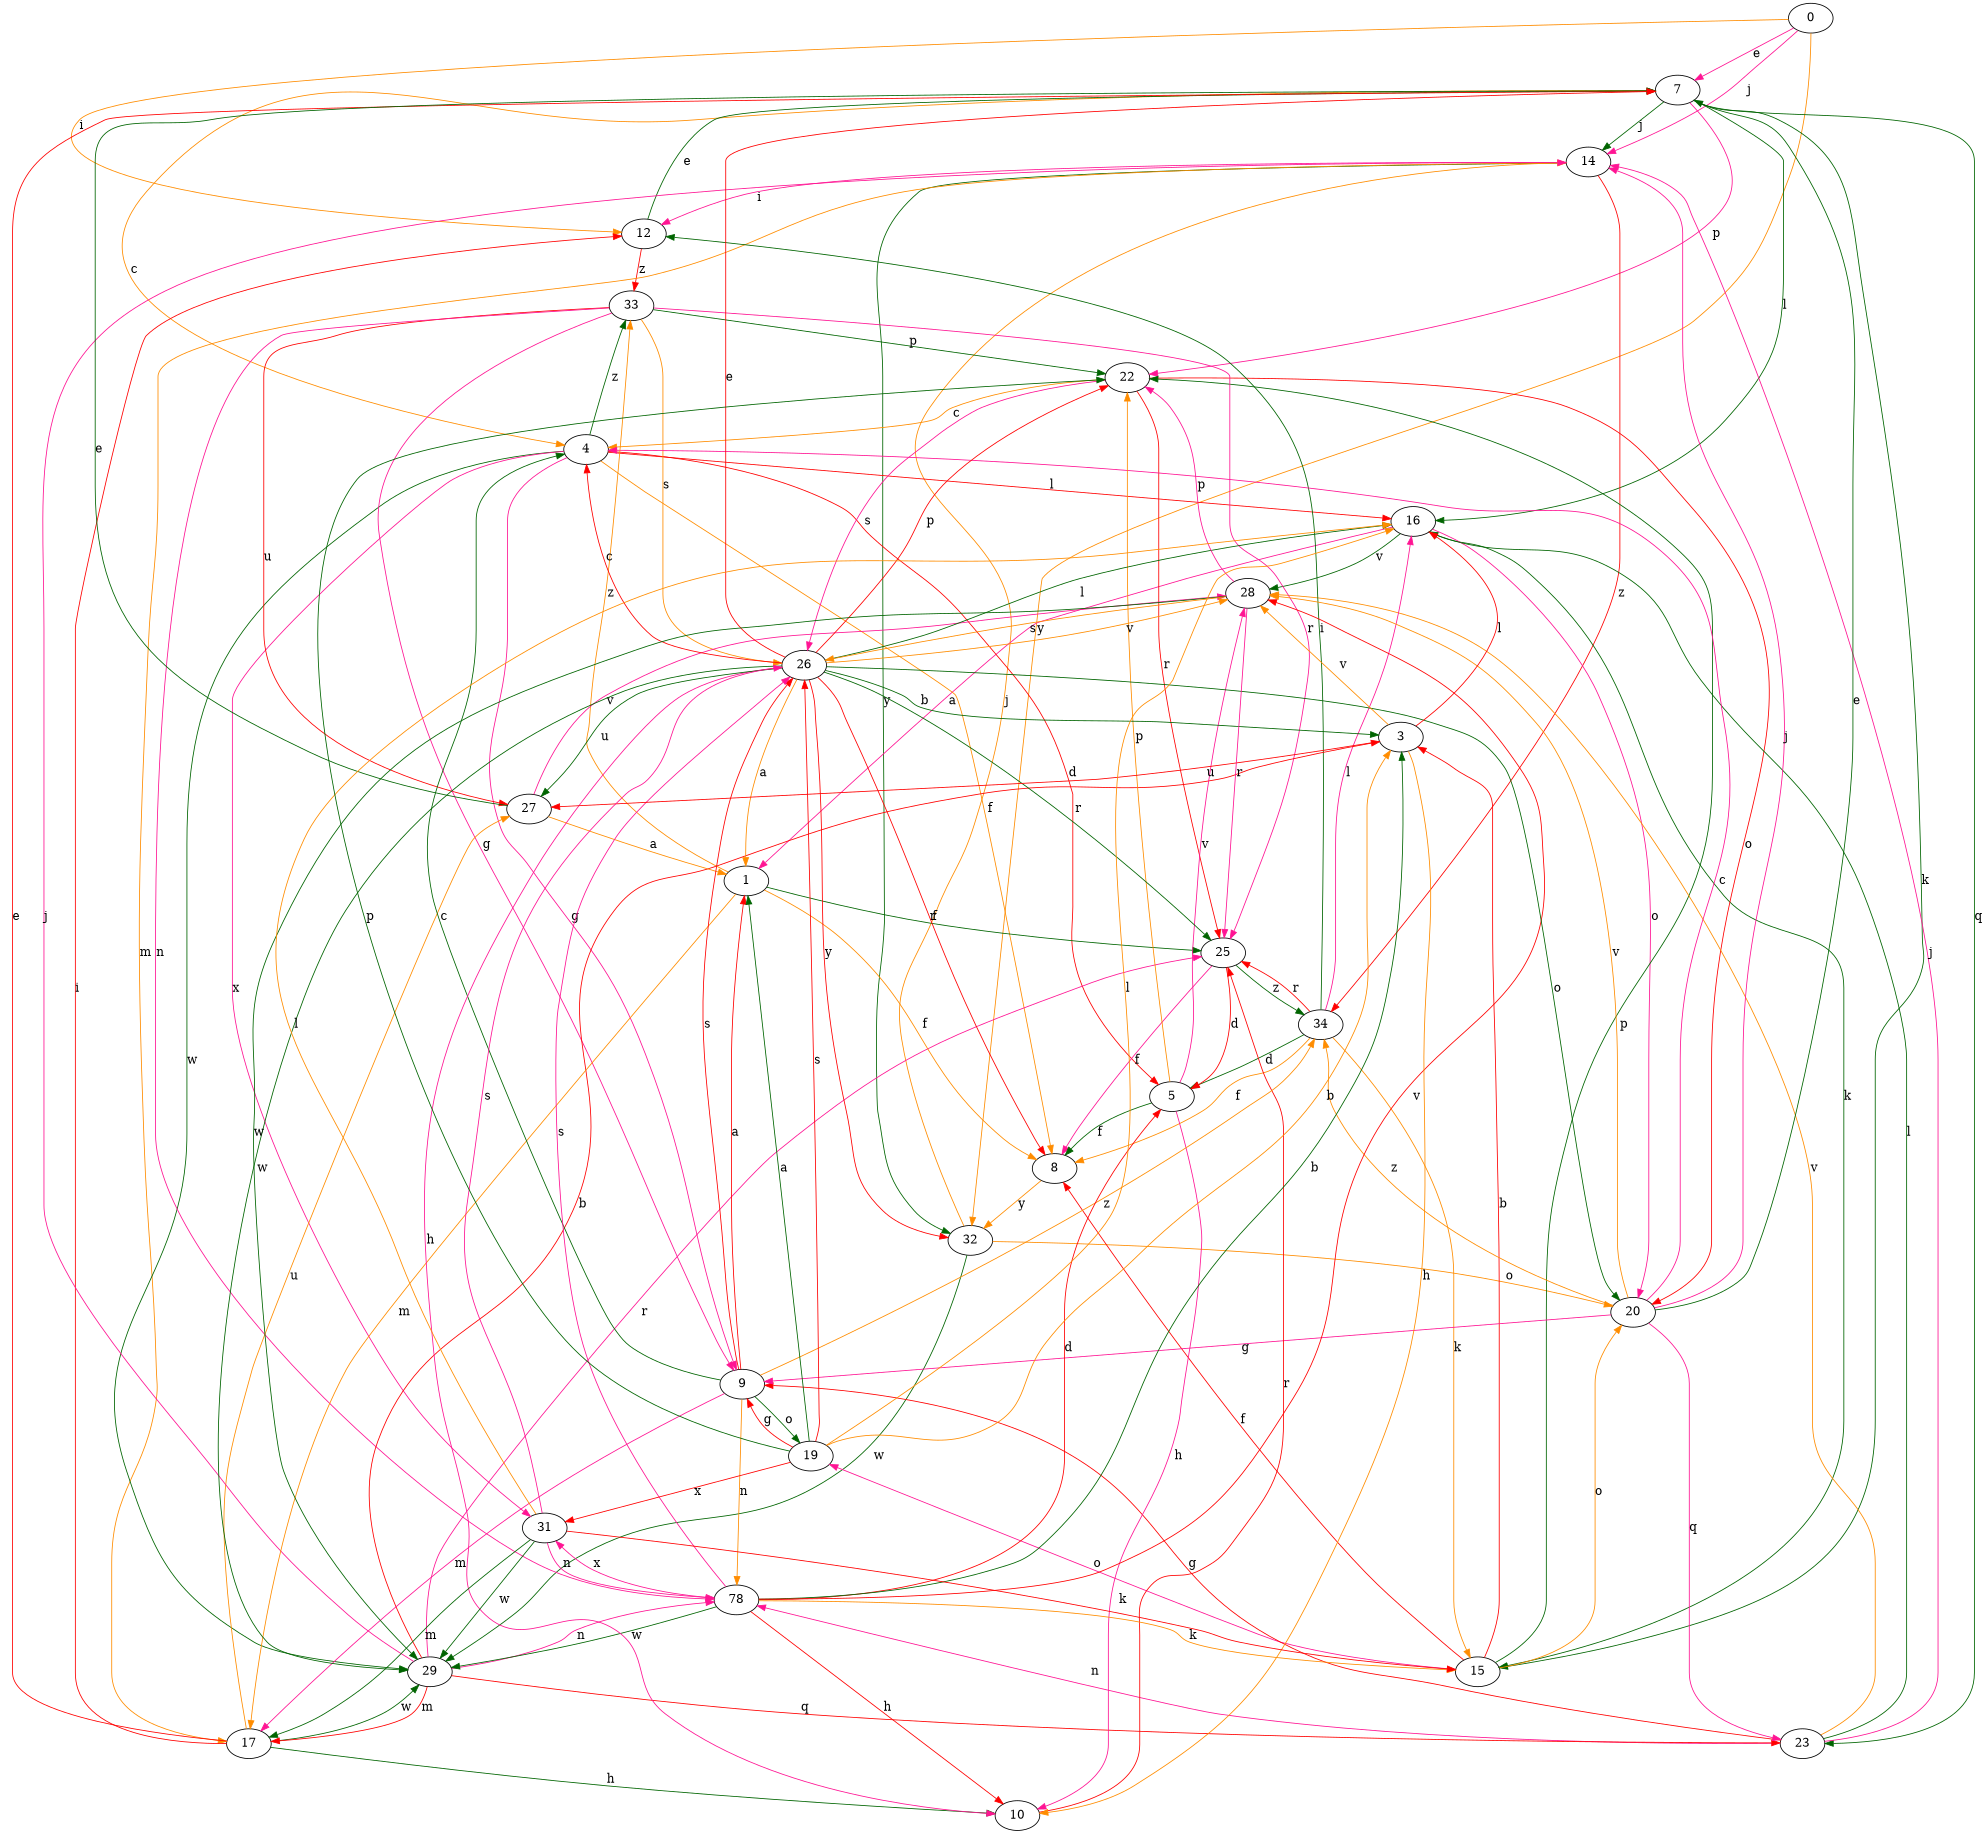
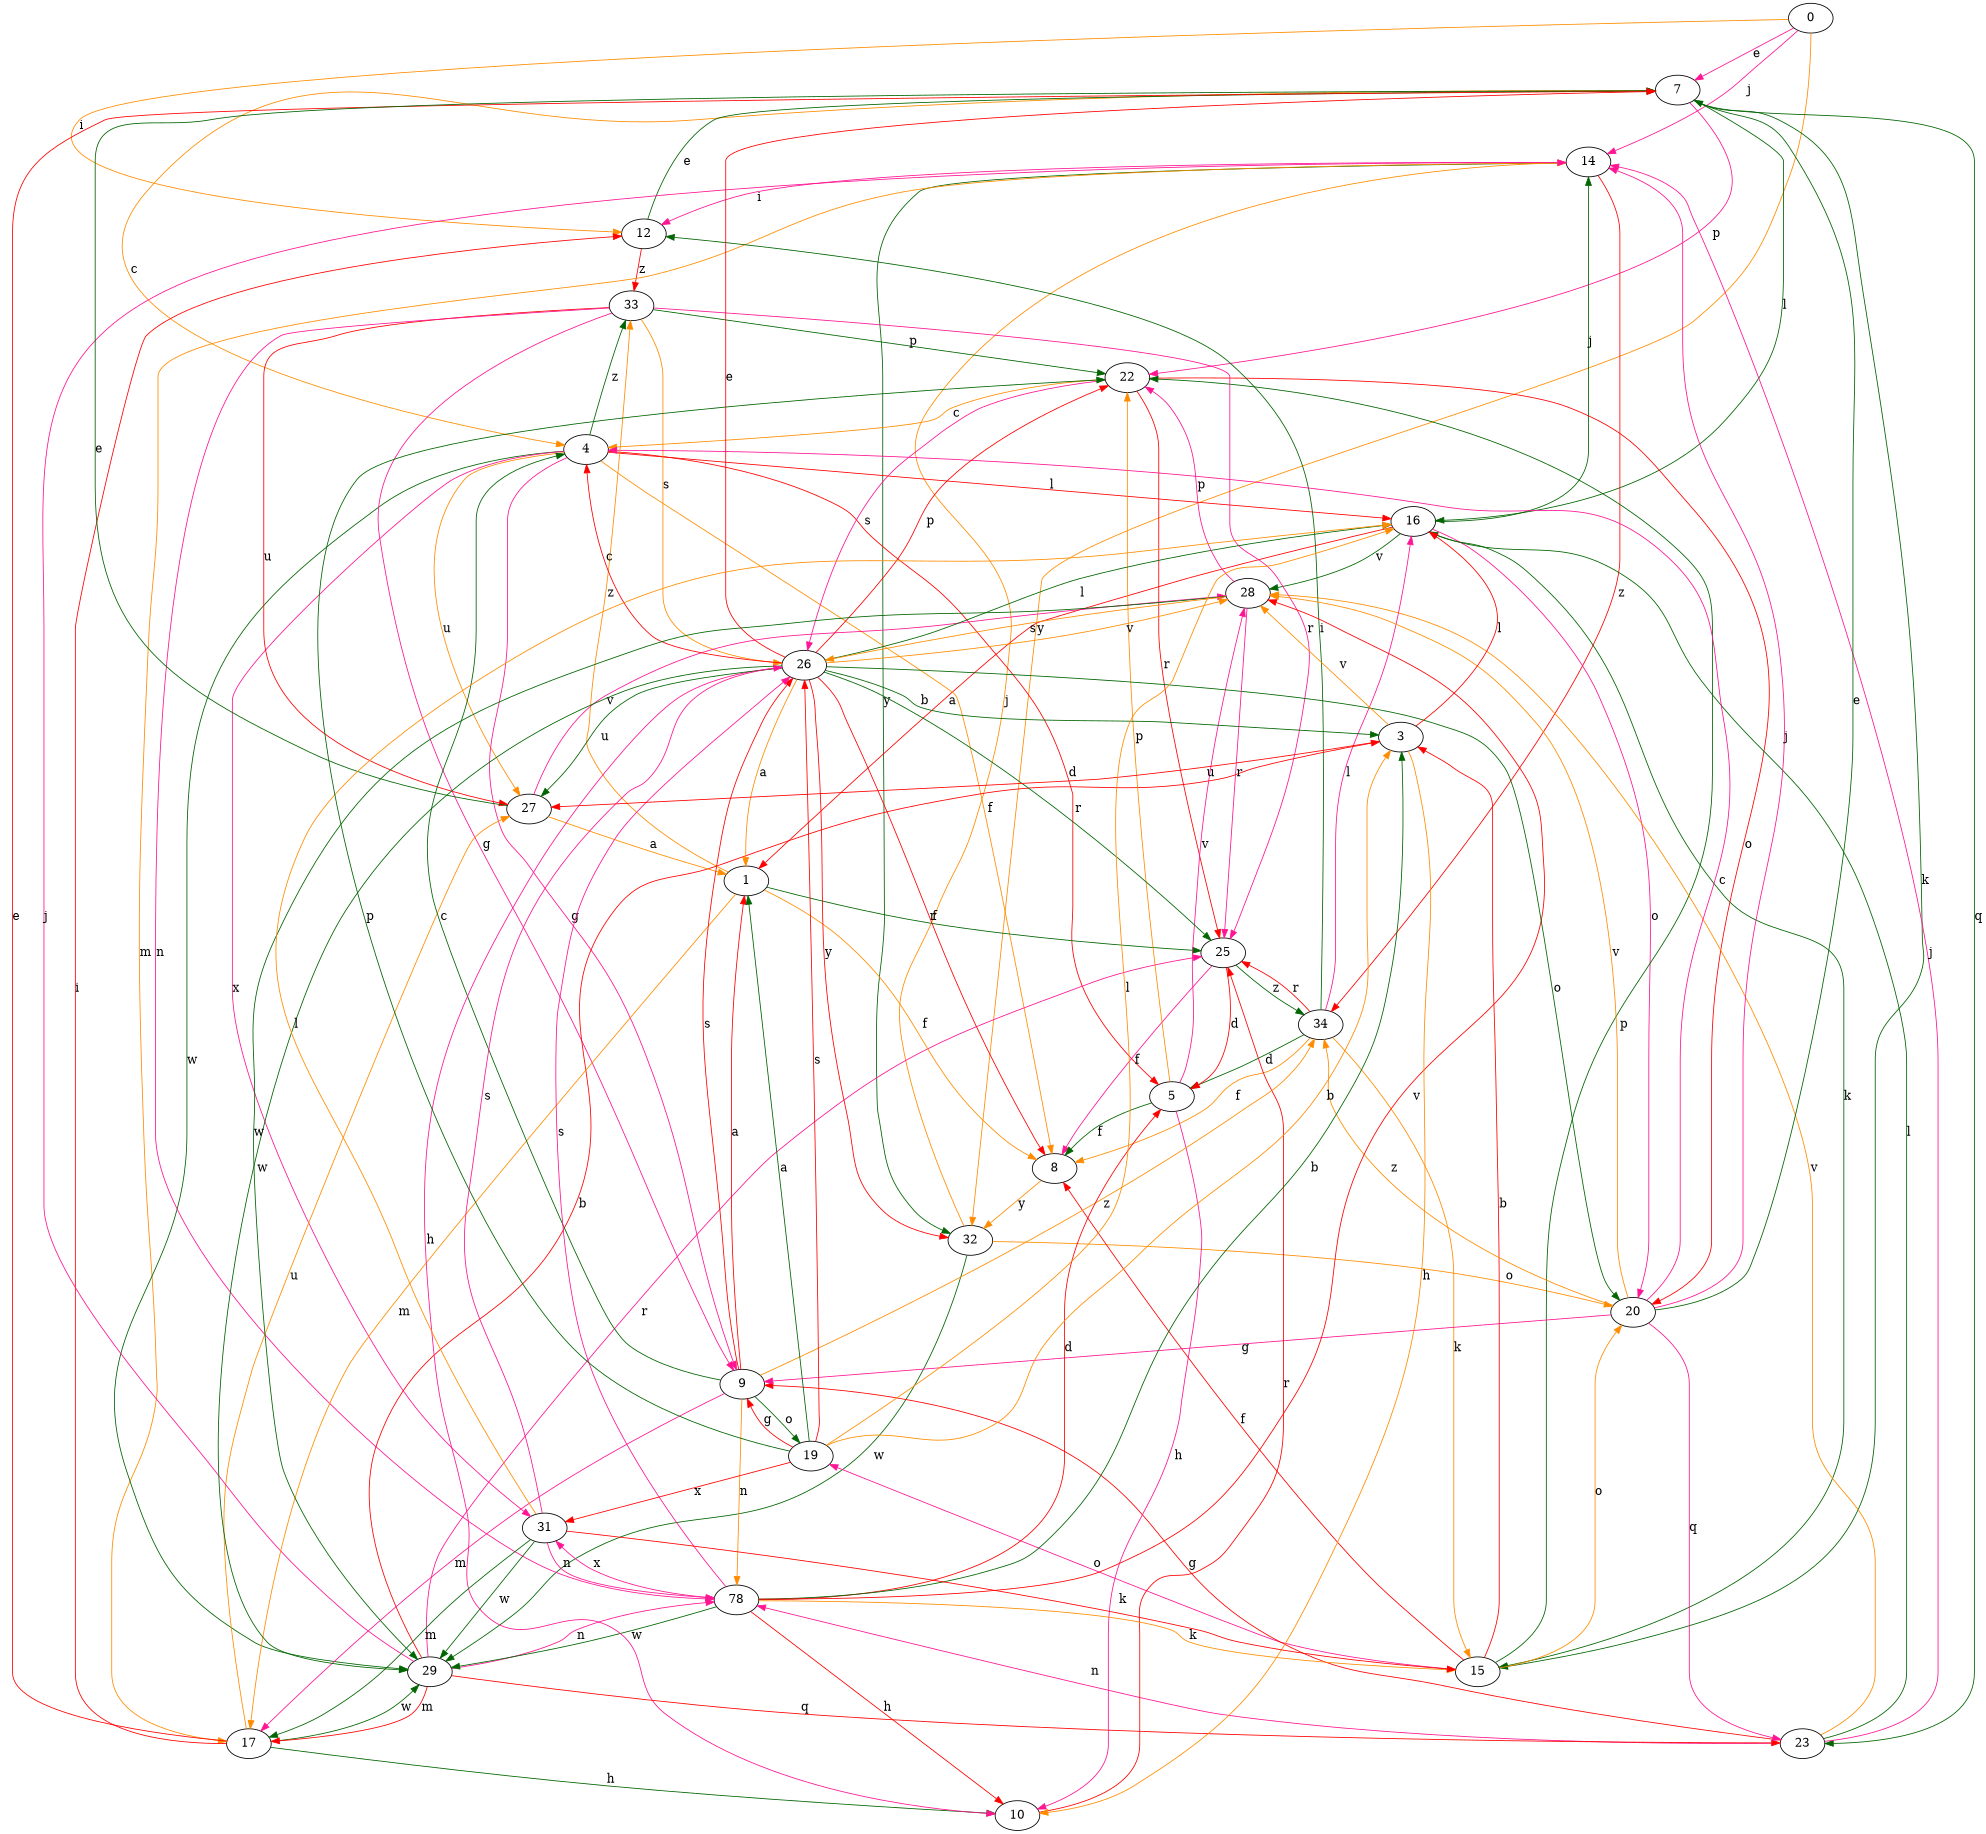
edge "7" -> "14": now "16" -> "14"
edge "4" -> "27": added, label "u"
edge "16" -> "1": color deeppink -> red
